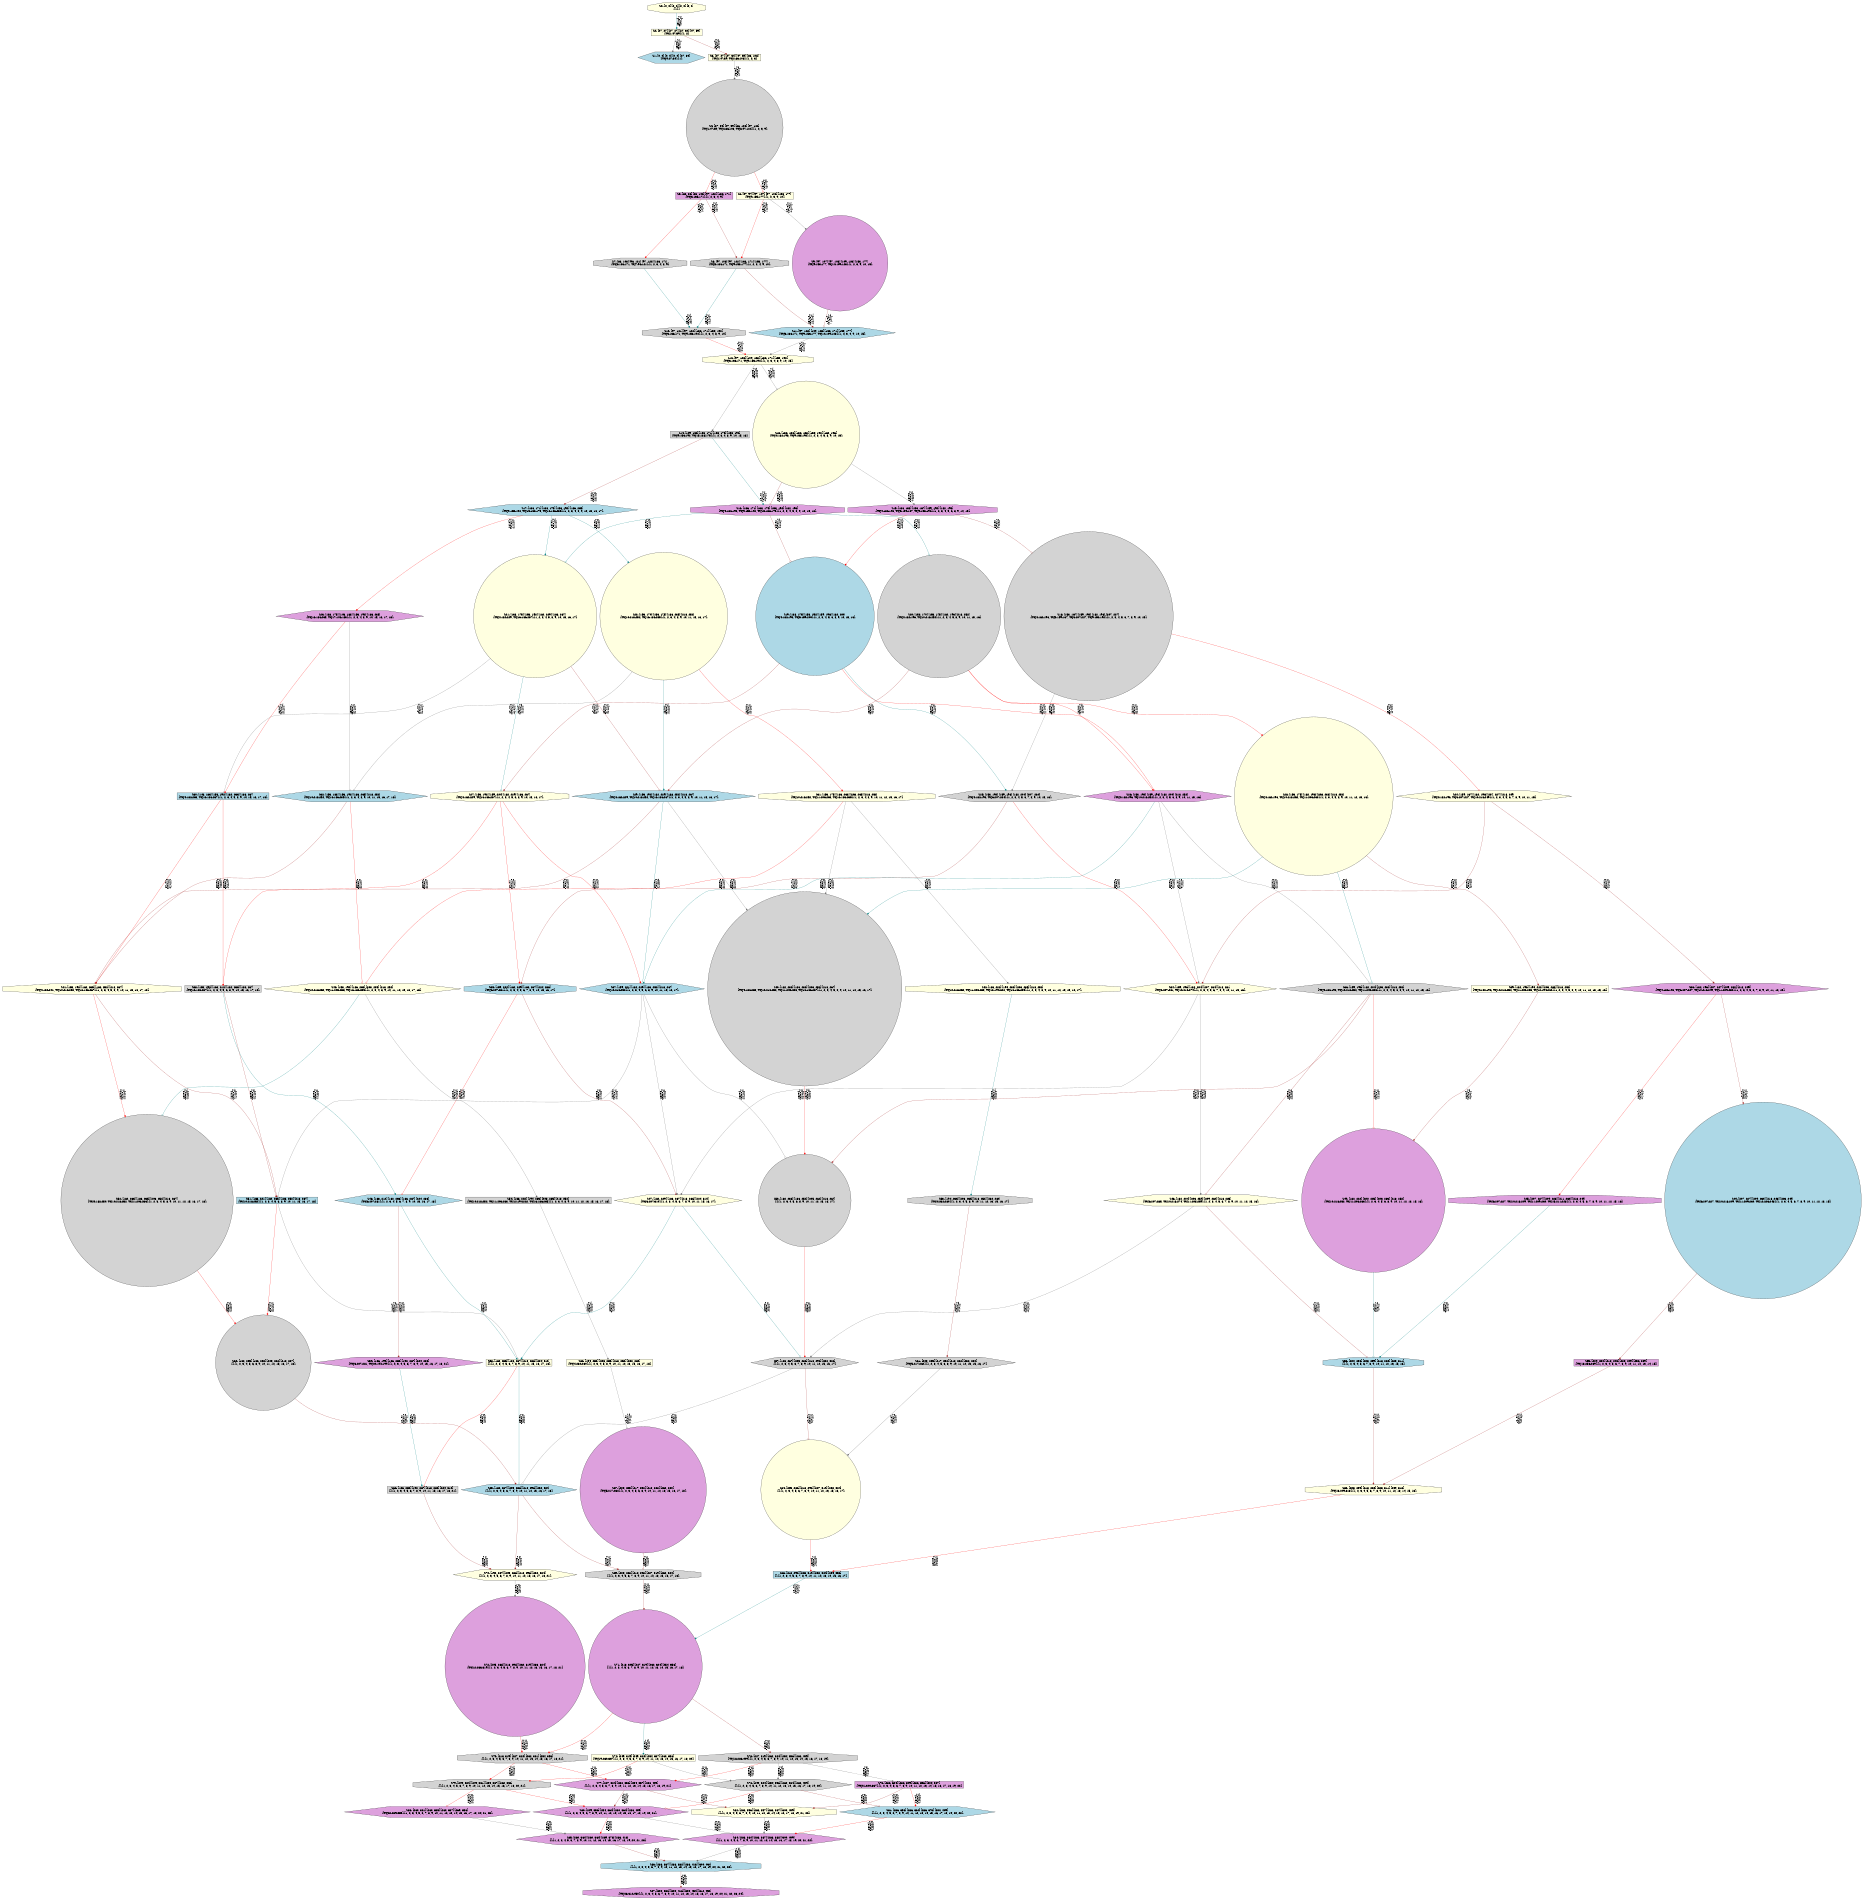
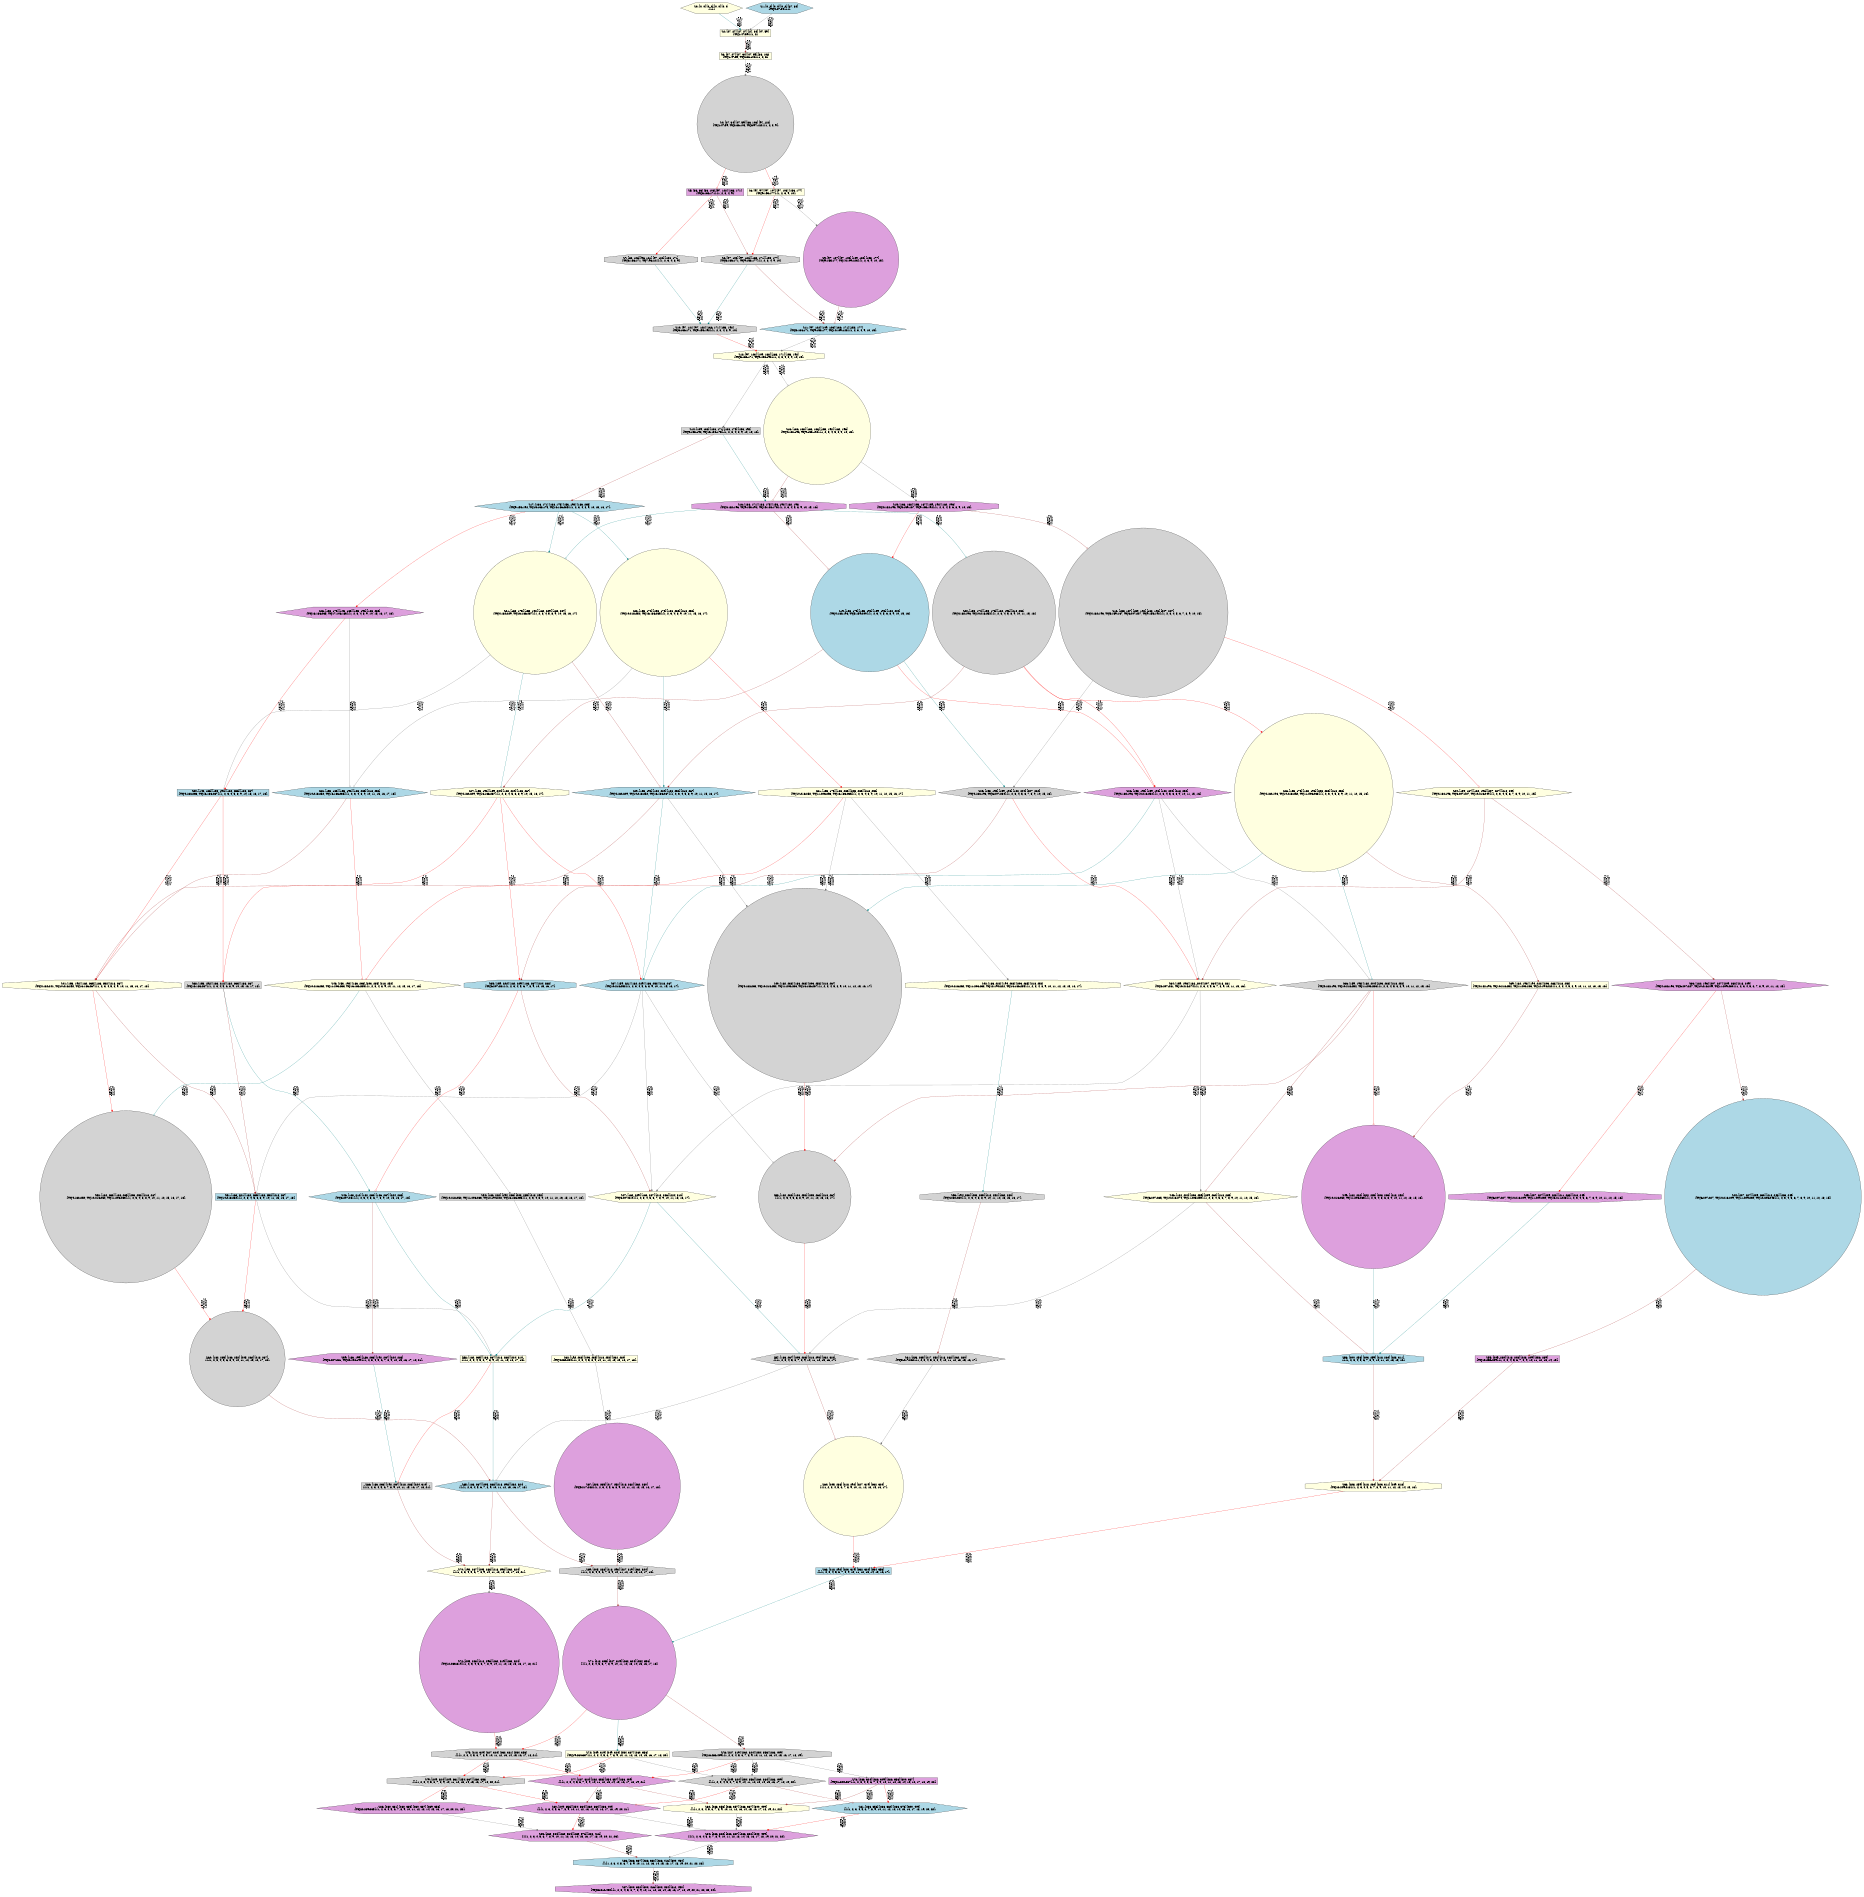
node "S0: [0, 0] [0, 0] [0, 0] [0, 0] {}{}": shape octagon -> hexagon
edge "S2: [27, 27] [27, 27] [27, 34] [47, 59] {T0J1:47-59}{1, 2}" -> "S1: [0, 0] [0, 0] [0, 0] [27, 34] {T0J0:27-34}{1}": reversed
